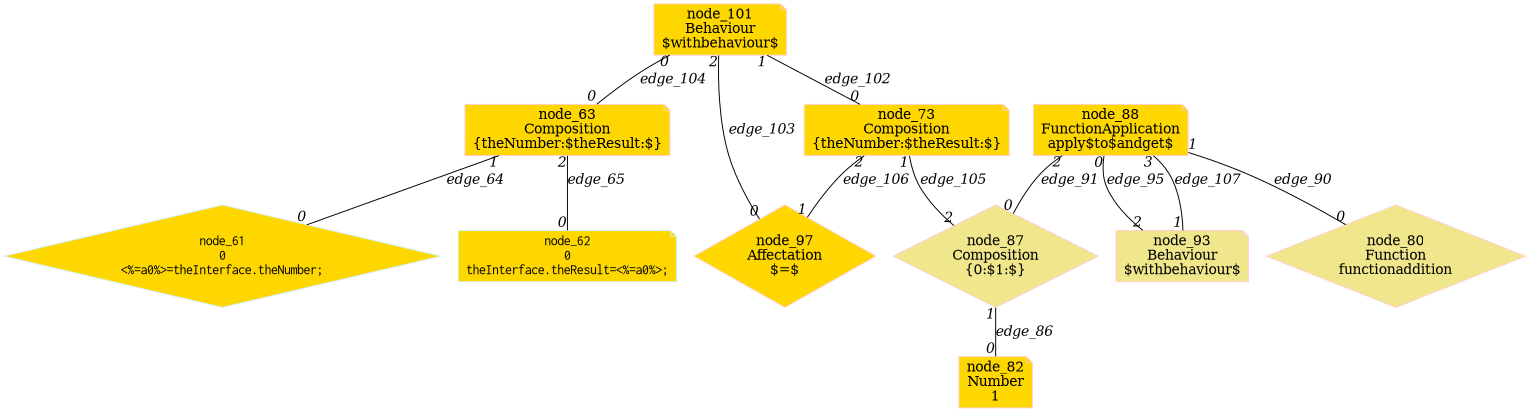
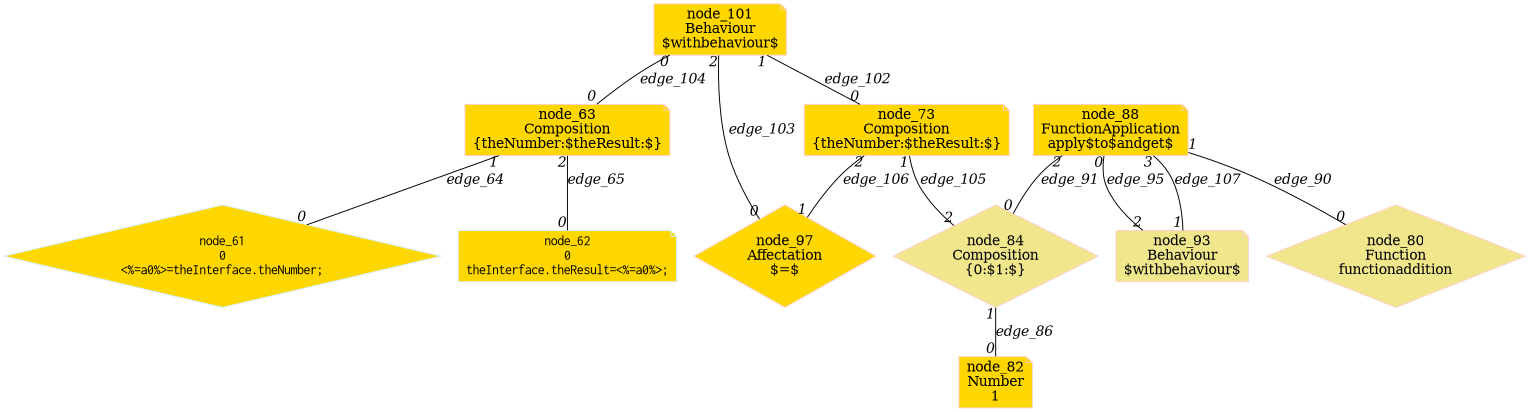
node "node_87 Composition {0:$1:$}": label "node_87 Composition {0:$1:$}" -> "node_84 Composition {0:$1:$}"
